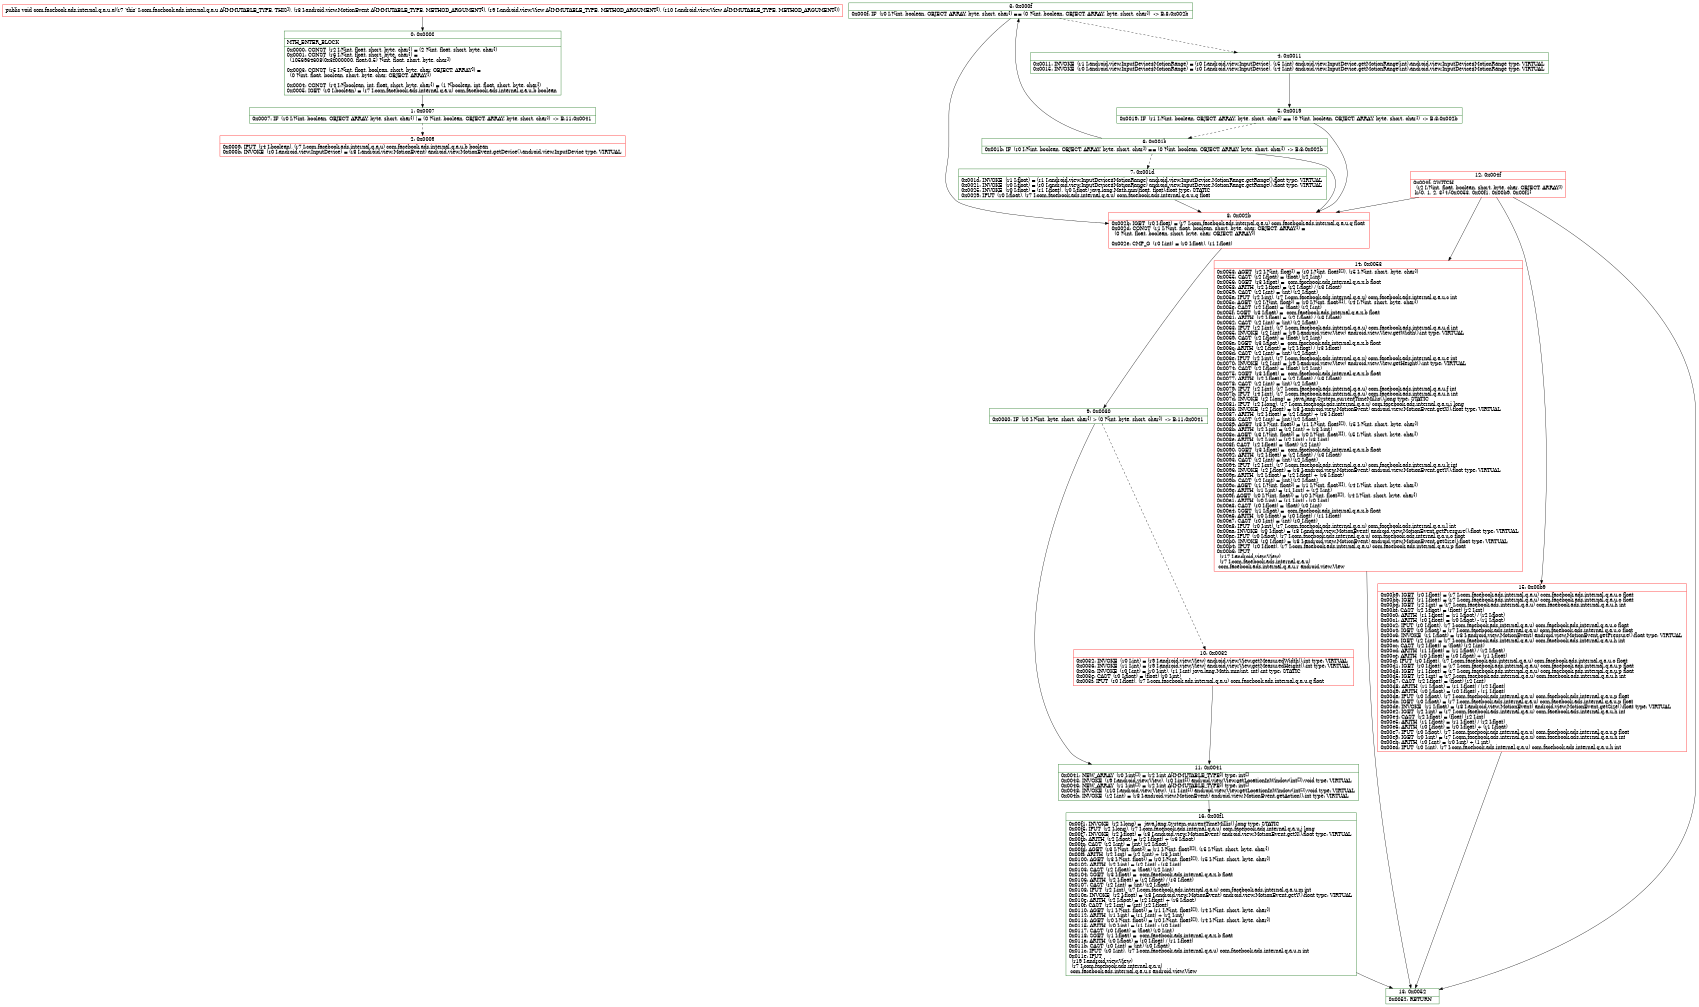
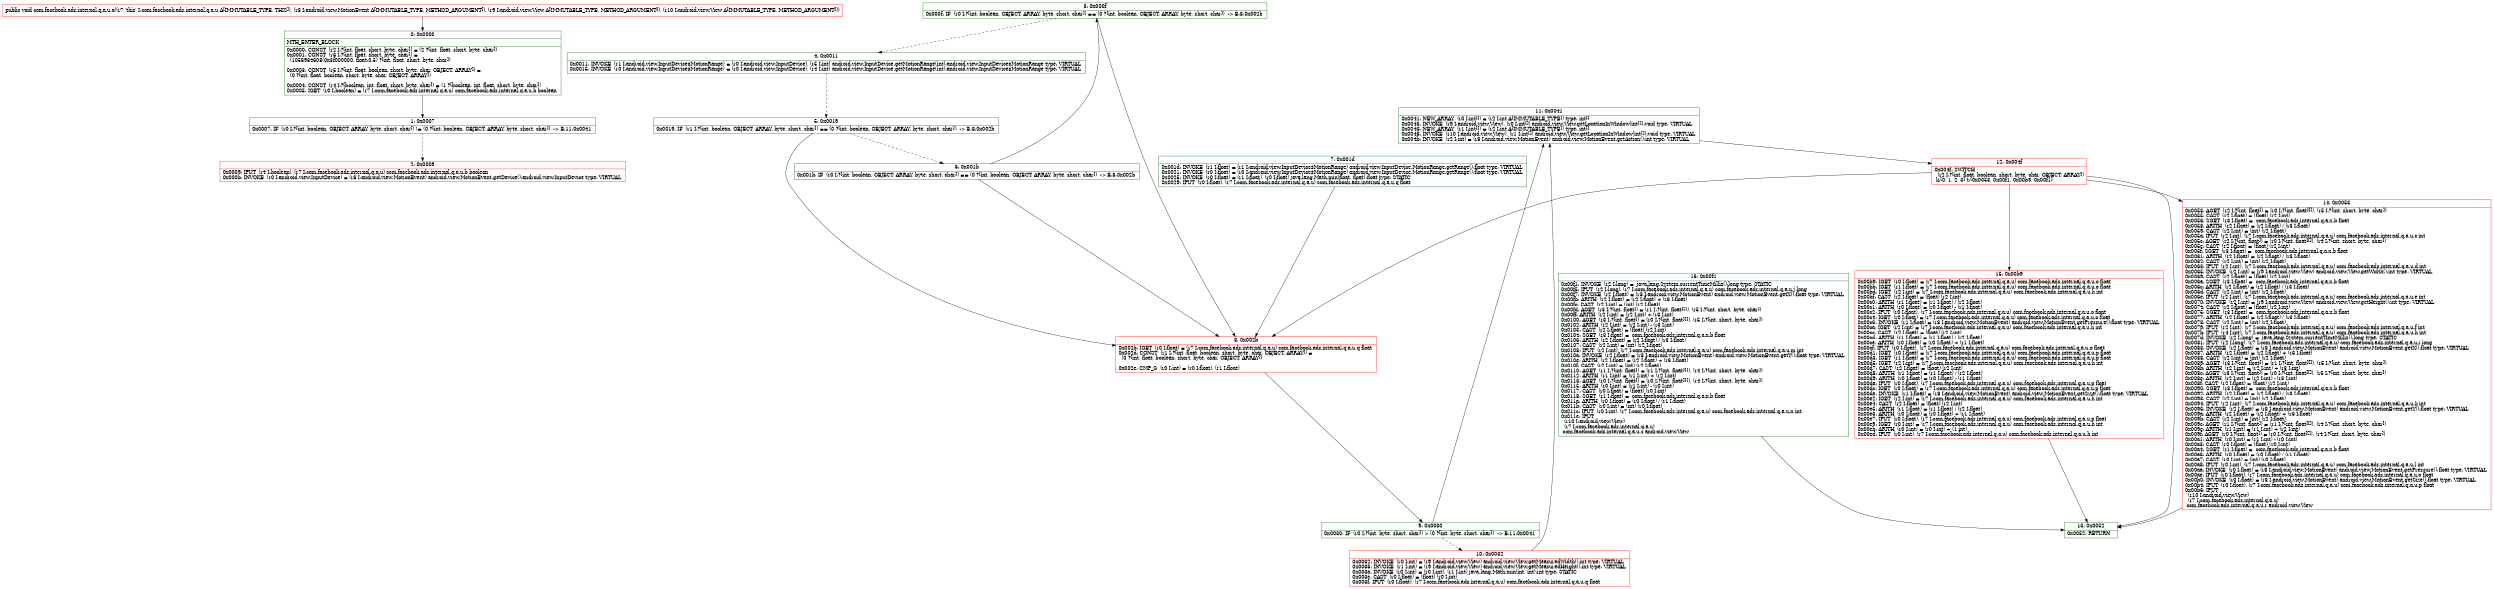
edge "4: 0x0011" -> "5: 0x0019": style solid -> dashed
edge "6: 0x001b" -> "7: 0x001d": removed
node "14: 0x0053": text "(r17 I:android.view.View)" -> "(r10 I:android.view.View)"
edge "11: 0x0041" -> "16: 0x00f1": now "11: 0x0041" -> "12: 0x004f"
node "16: 0x00f1": text "(r19 I:android.view.View)" -> "(r10 I:android.view.View)"
